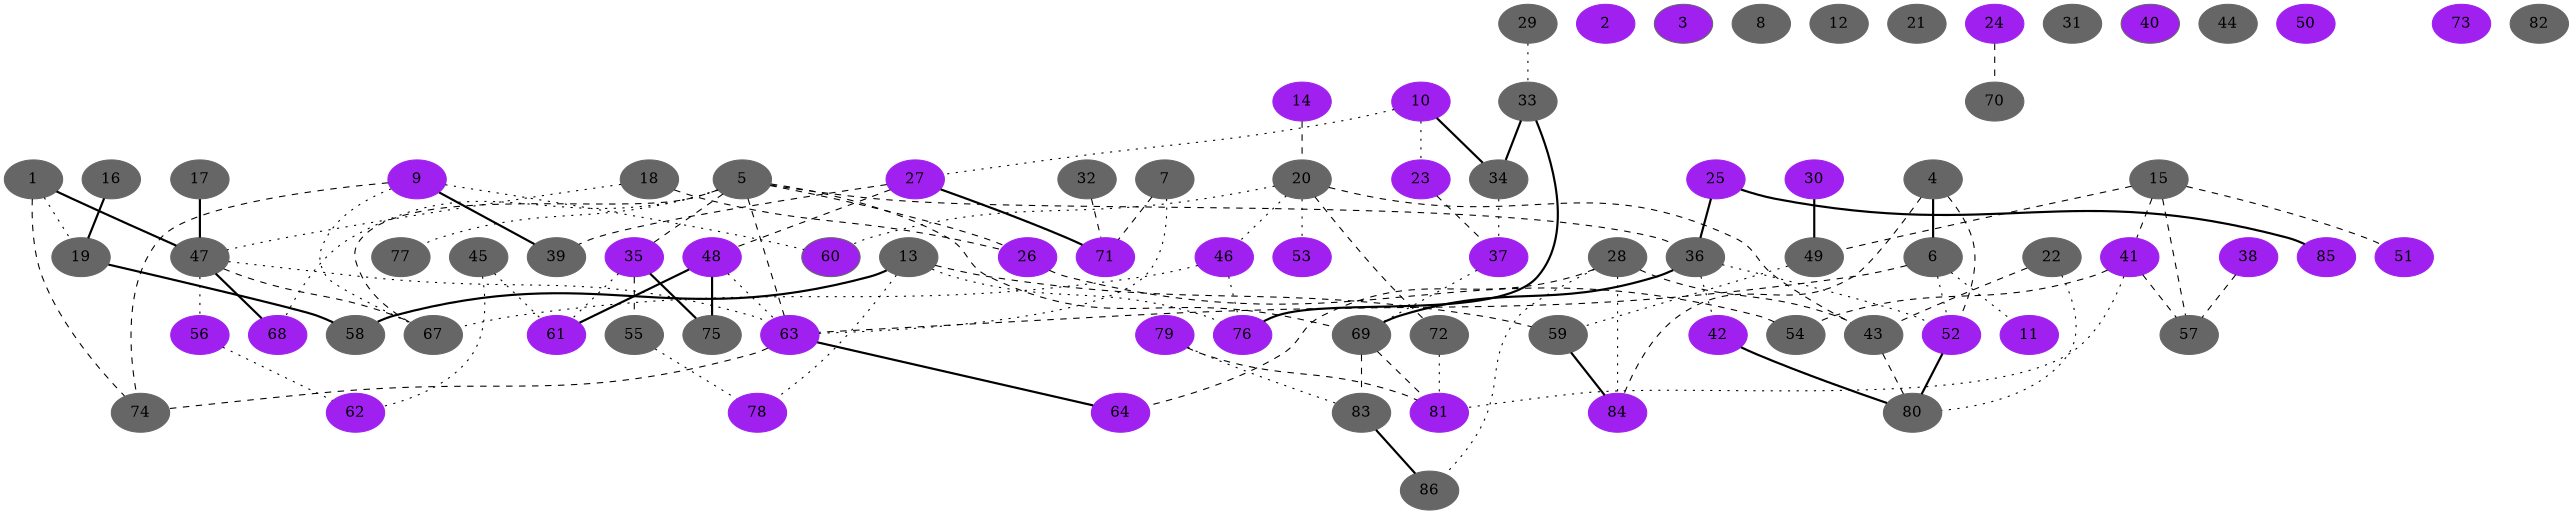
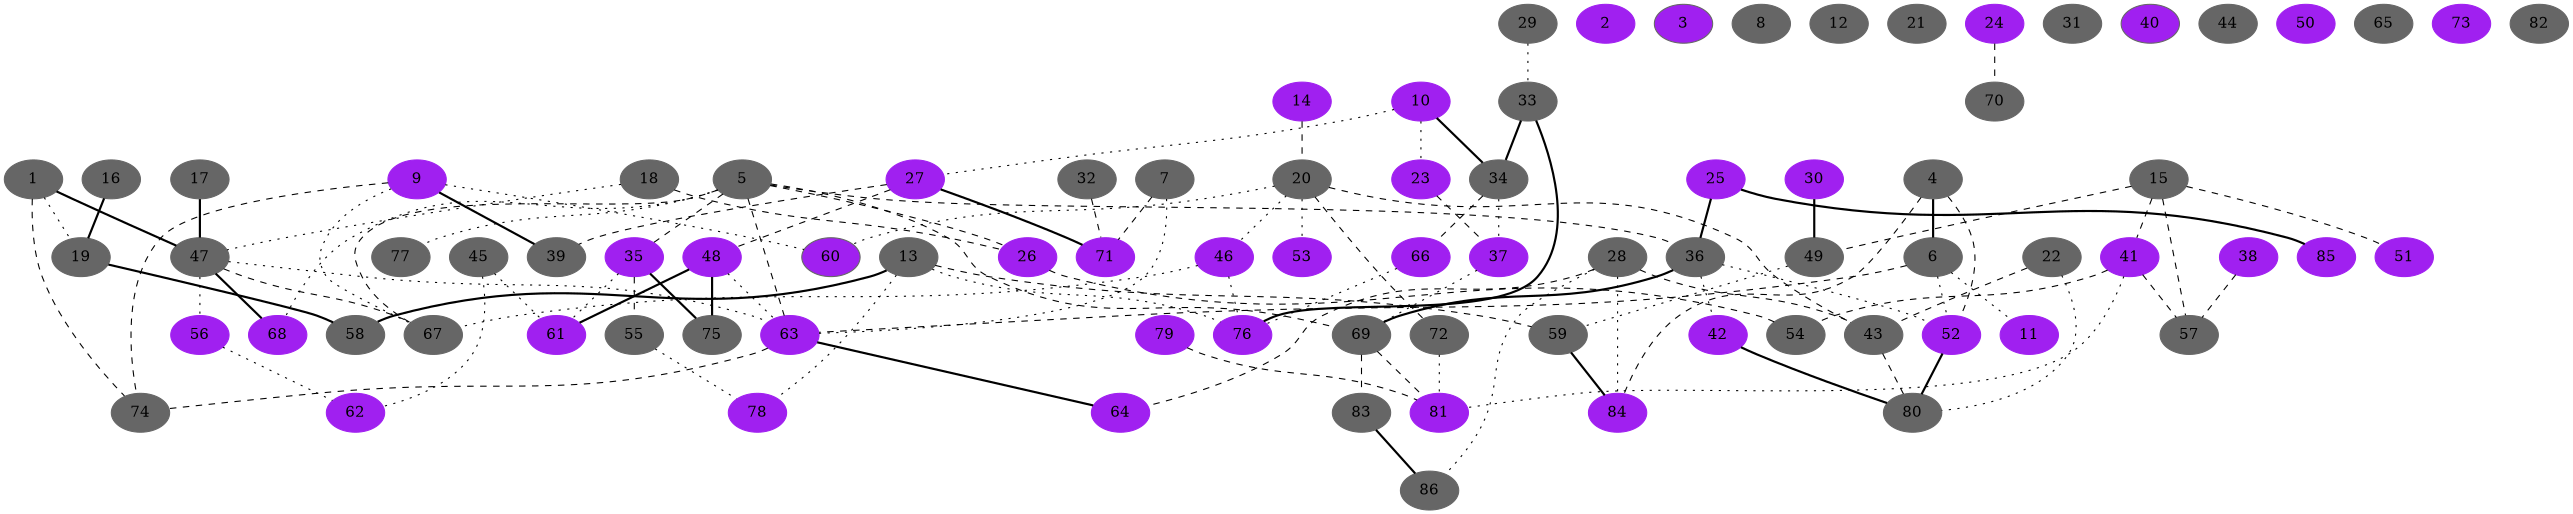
node "65": added
node "66": added
edge "79" -- "83": removed
